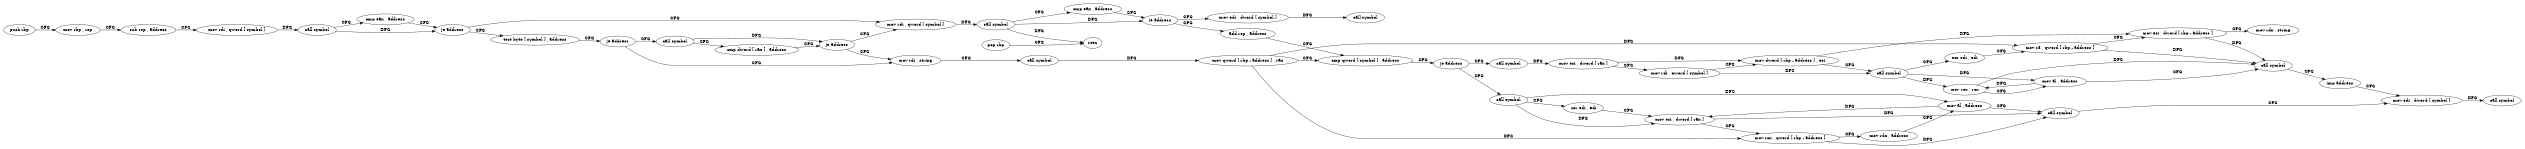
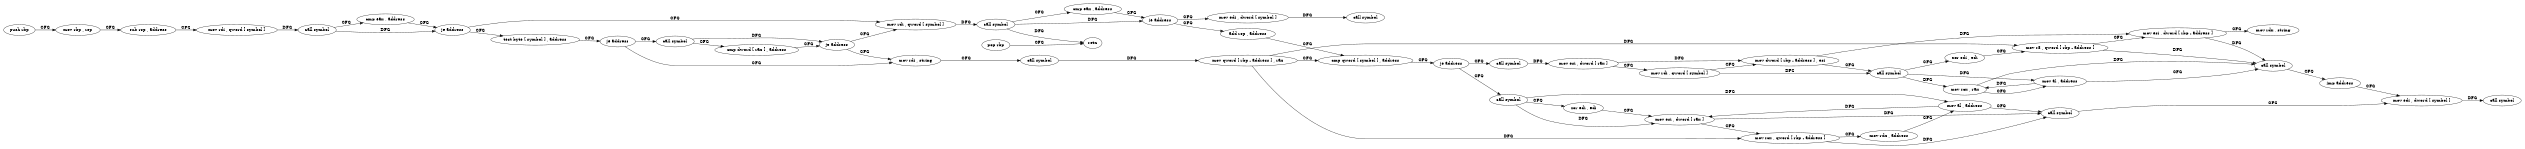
node "mov rcx , rcx": label "mov rcx , rcx" -> "mov rcx , rax"
